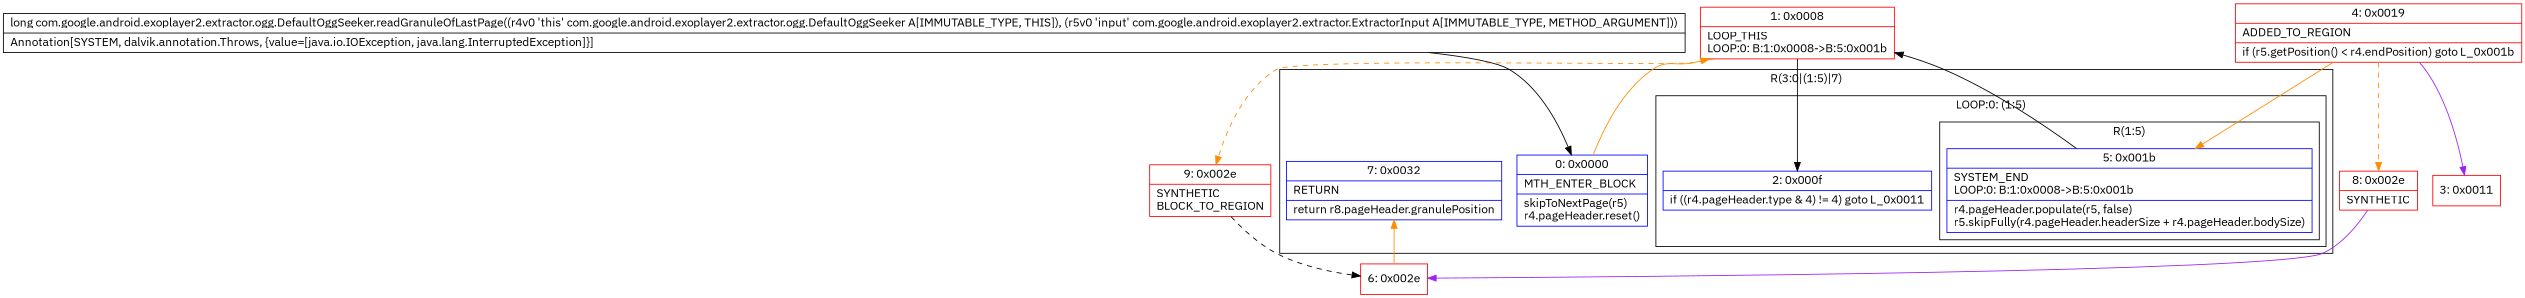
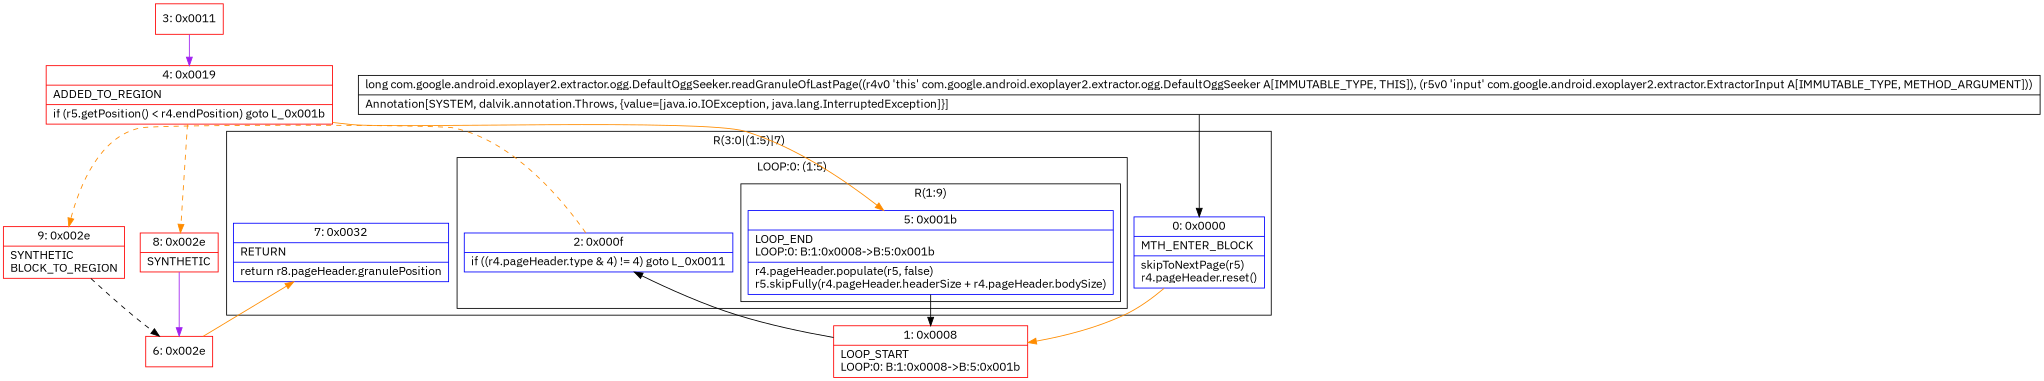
node "1: 0x0008": text "LOOP_THIS" -> "LOOP_START"
edge "1: 0x0008" -> "9: 0x002e": now "2: 0x000f" -> "9: 0x002e"
edge "4: 0x0019" -> "3: 0x0011": reversed
cluster "R(1:5)": label "R(1:5)" -> "R(1:9)"
node "5: 0x001b": text "SYSTEM_END" -> "LOOP_END"
